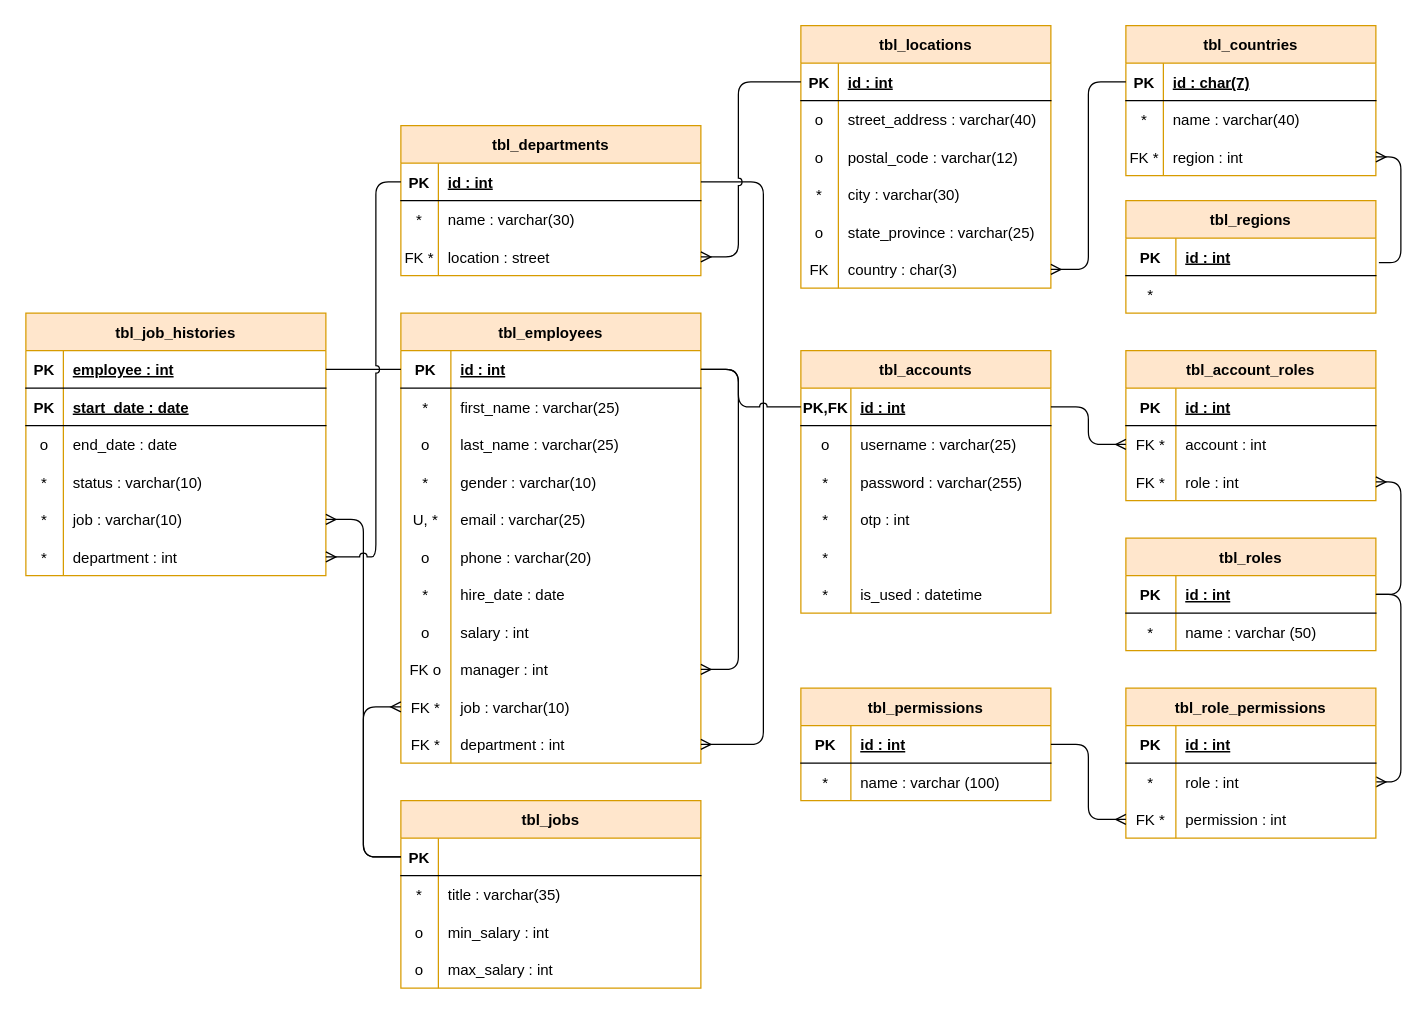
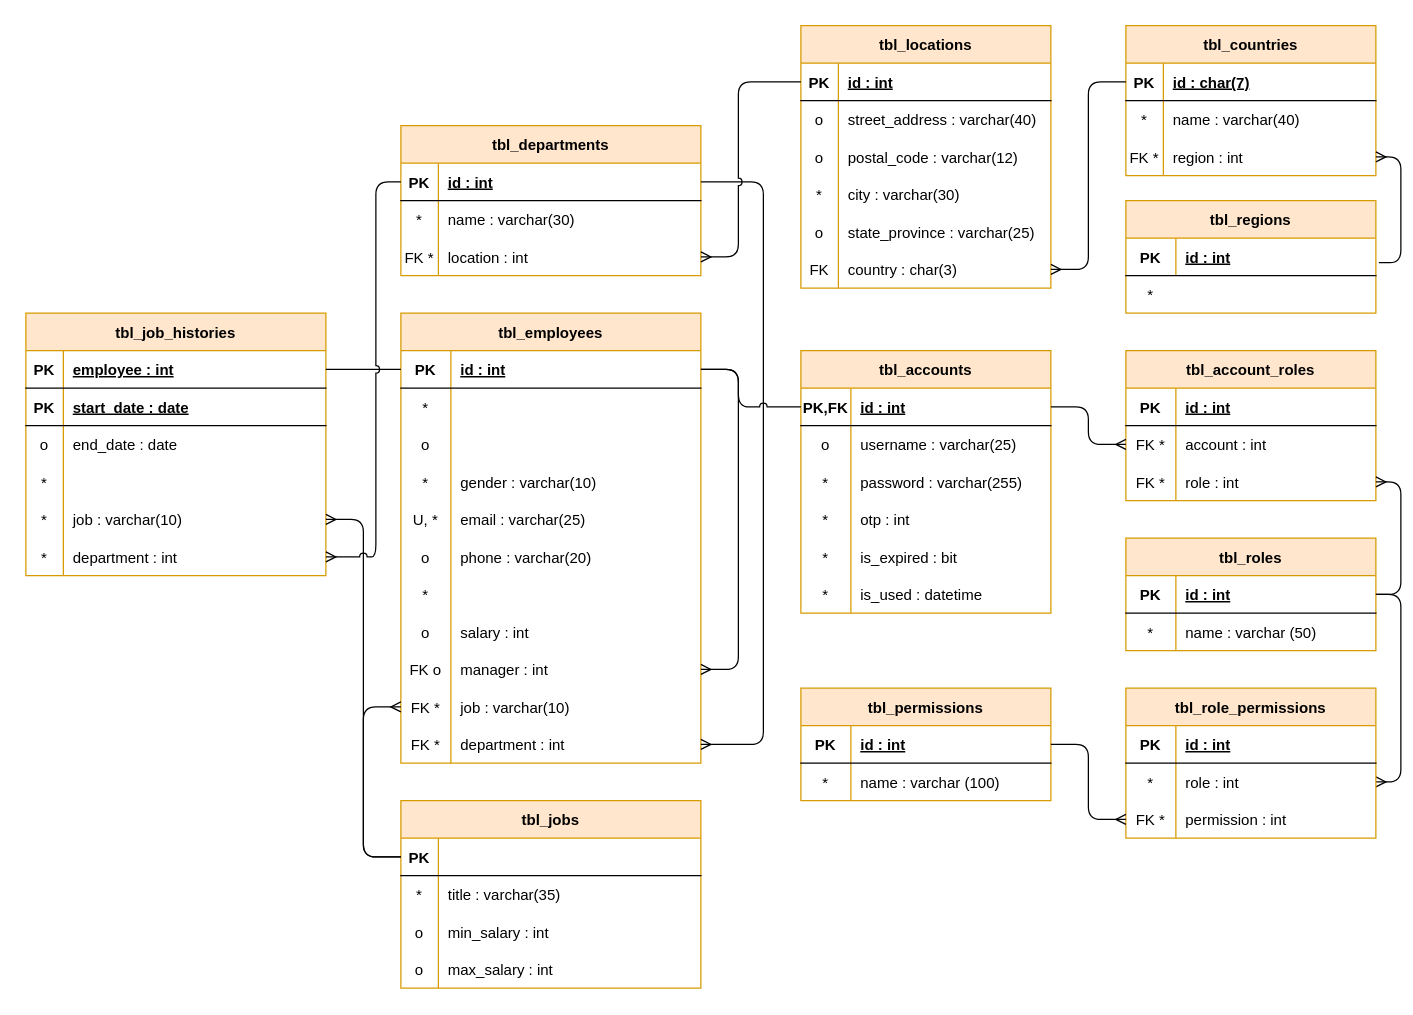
node "location : street": label "location : street" -> "location : int"
node "first_name : varchar(25)": removed
node "last_name : varchar(25)": removed
node "status : varchar(10)": removed
node "is_expired : bit": added
node "hire_date : date": removed
